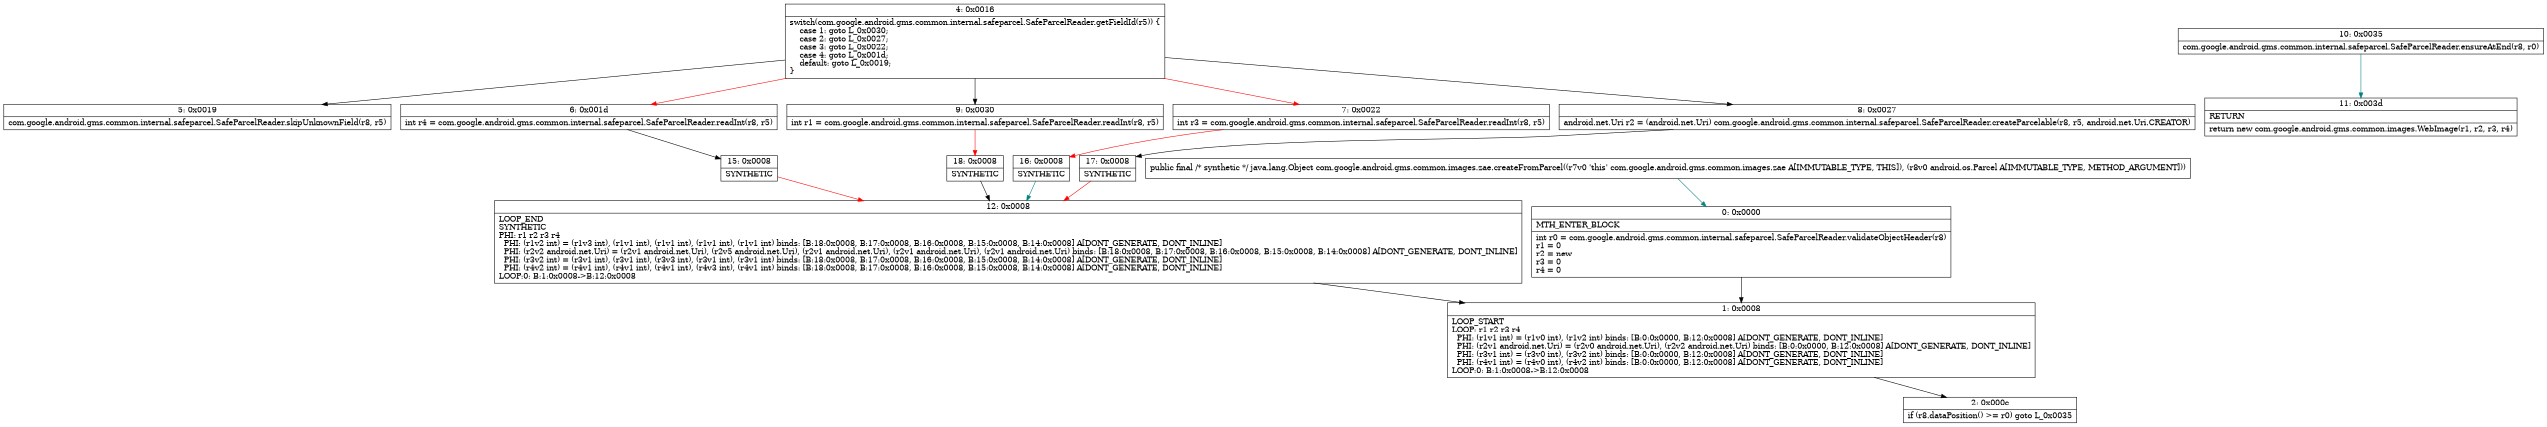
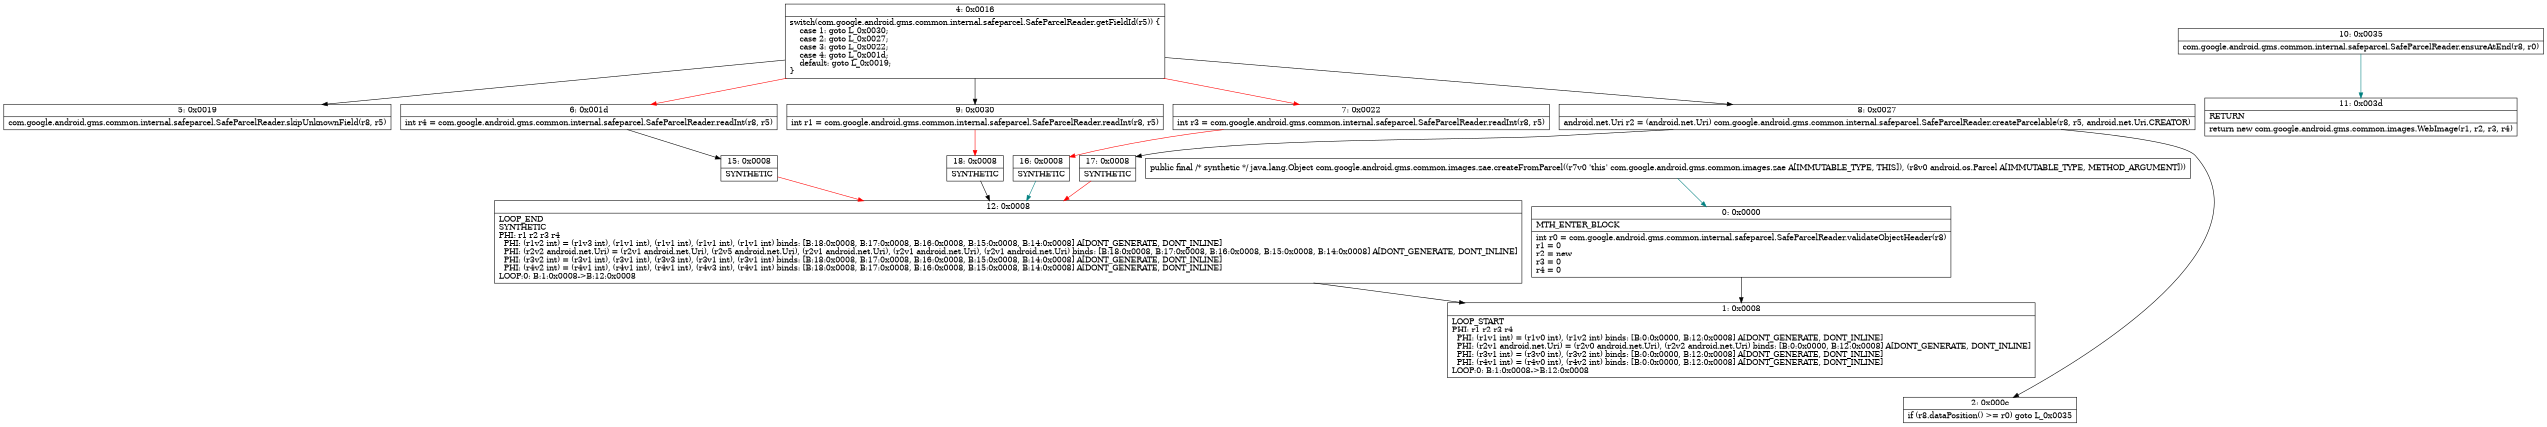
node "1: 0x0008": text "LOOP: r1 r2 r3 r4" -> "PHI: r1 r2 r3 r4"
edge "1: 0x0008" -> "2: 0x000c": now "8: 0x0027" -> "2: 0x000c"
